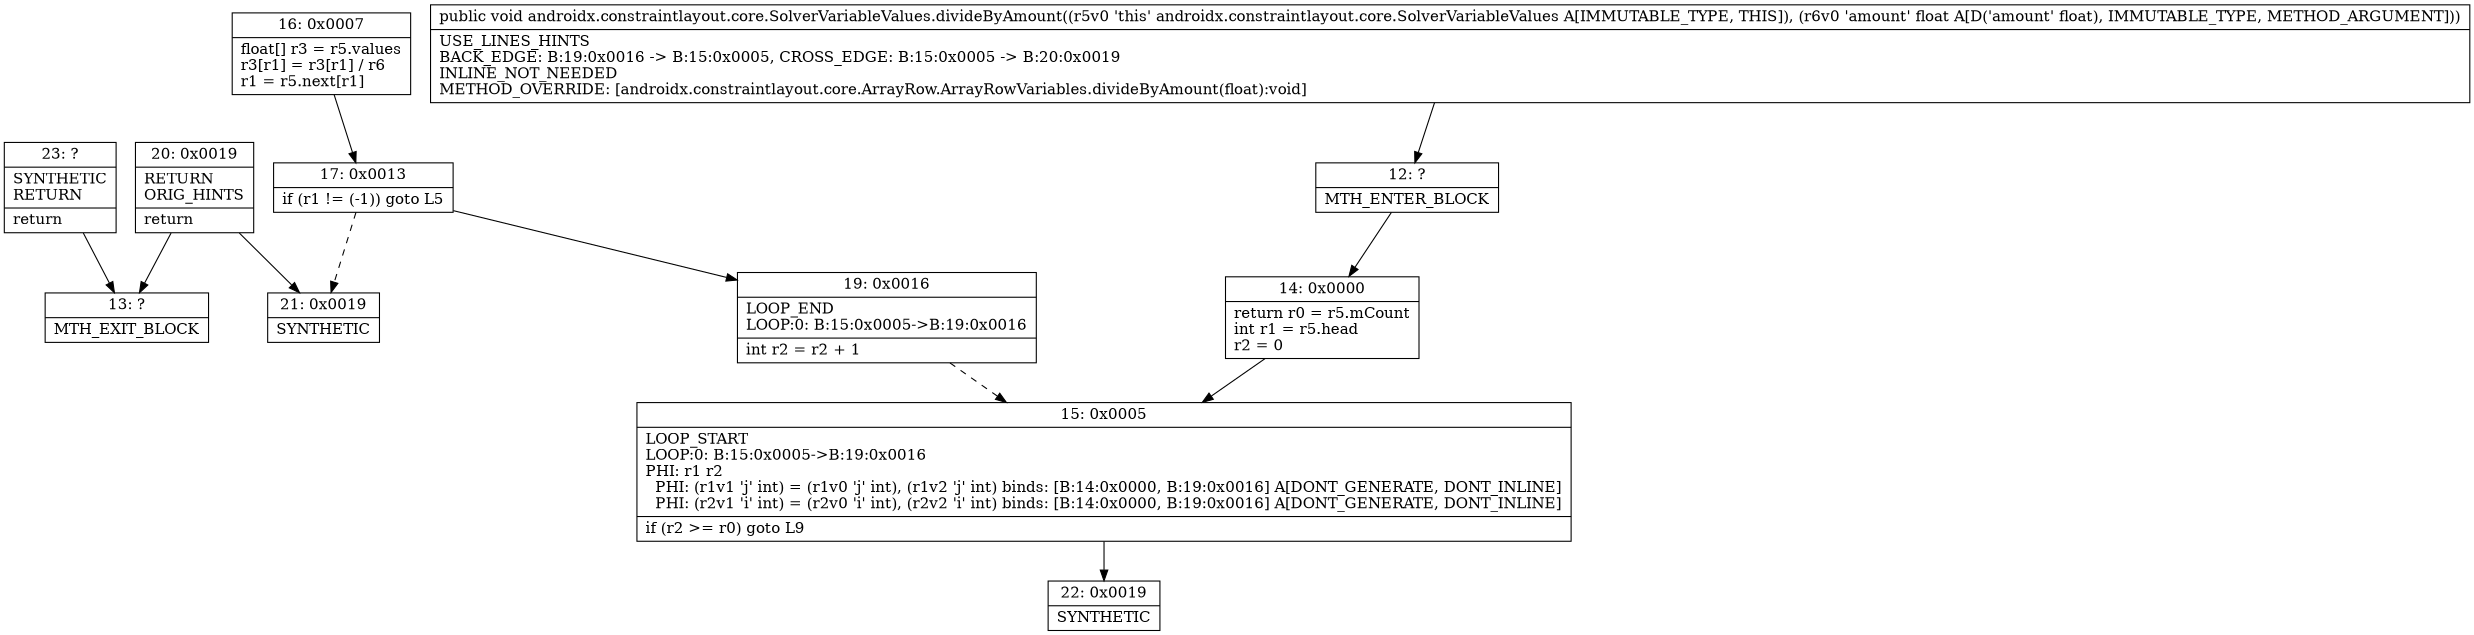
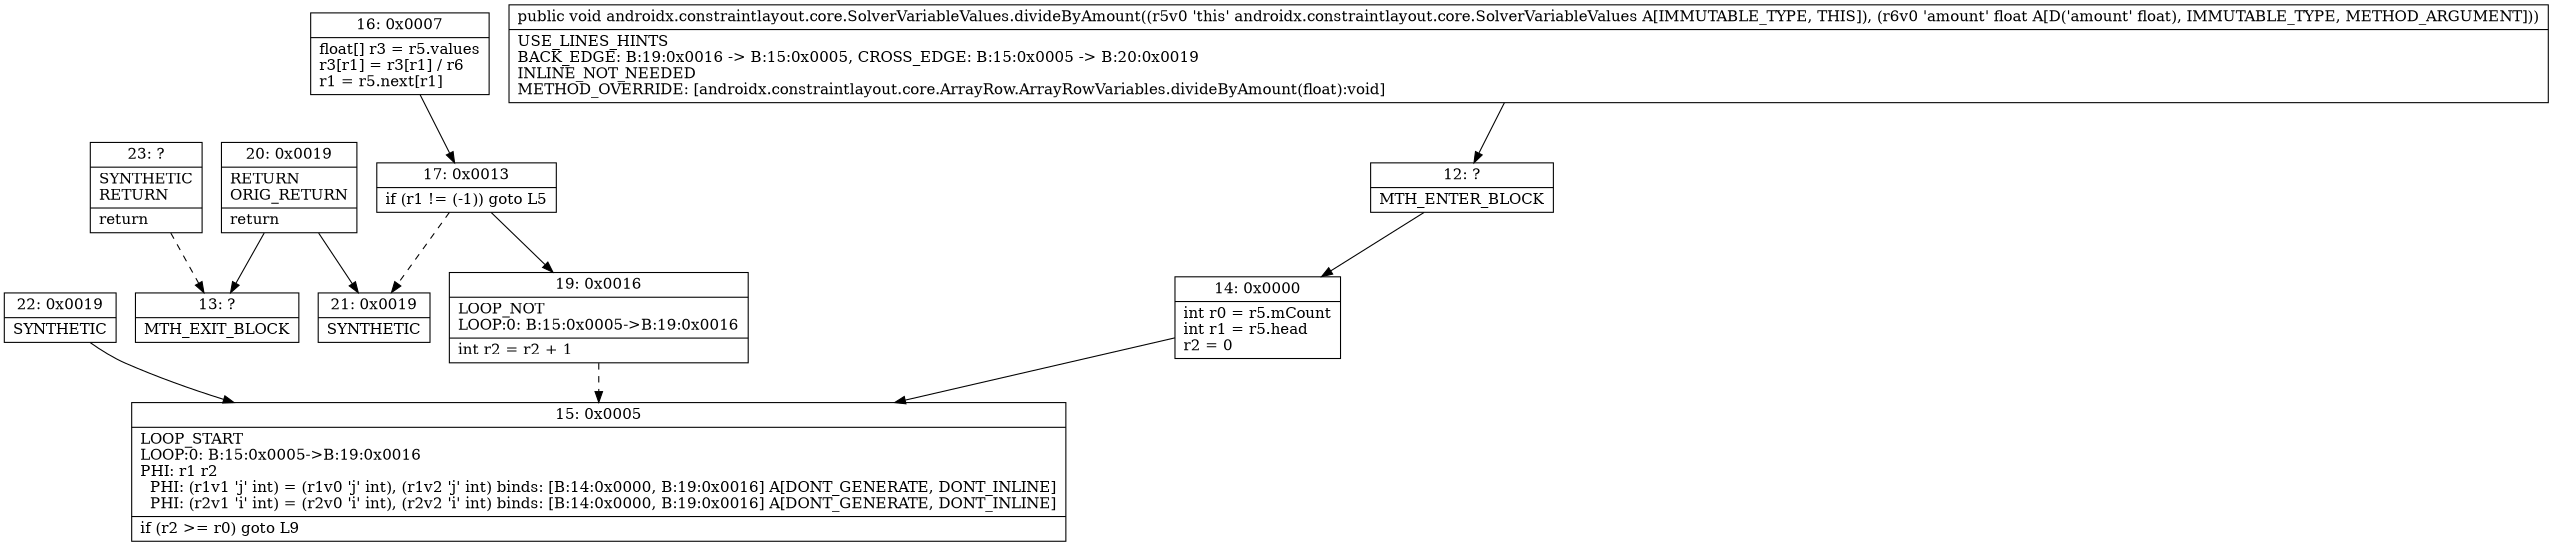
node "20: 0x0019": text "ORIG_HINTS" -> "ORIG_RETURN"
edge "23: ?" -> "13: ?": style solid -> dashed
node "19: 0x0016": text "LOOP_END" -> "LOOP_NOT"
node "14: 0x0000": text "return r0 = r5.mCount" -> "int r0 = r5.mCount"
edge "15: 0x0005" -> "22: 0x0019": reversed
